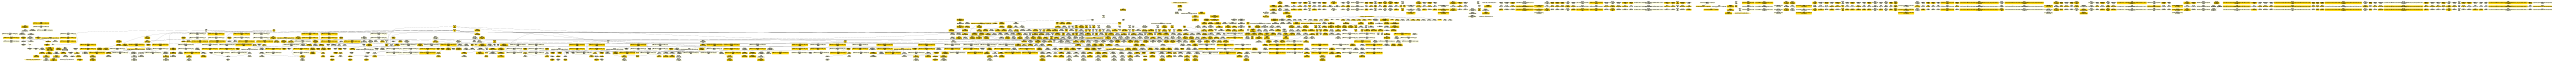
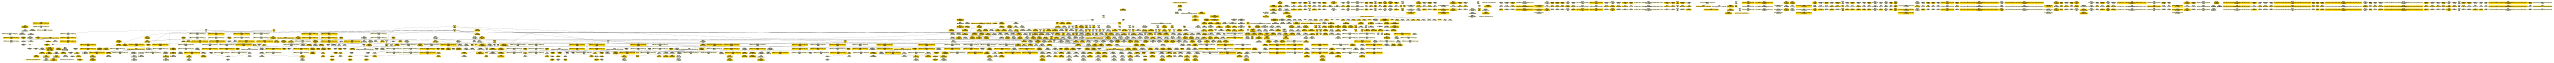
node "CE0x59006e0": fillcolor lightyellow -> gold
